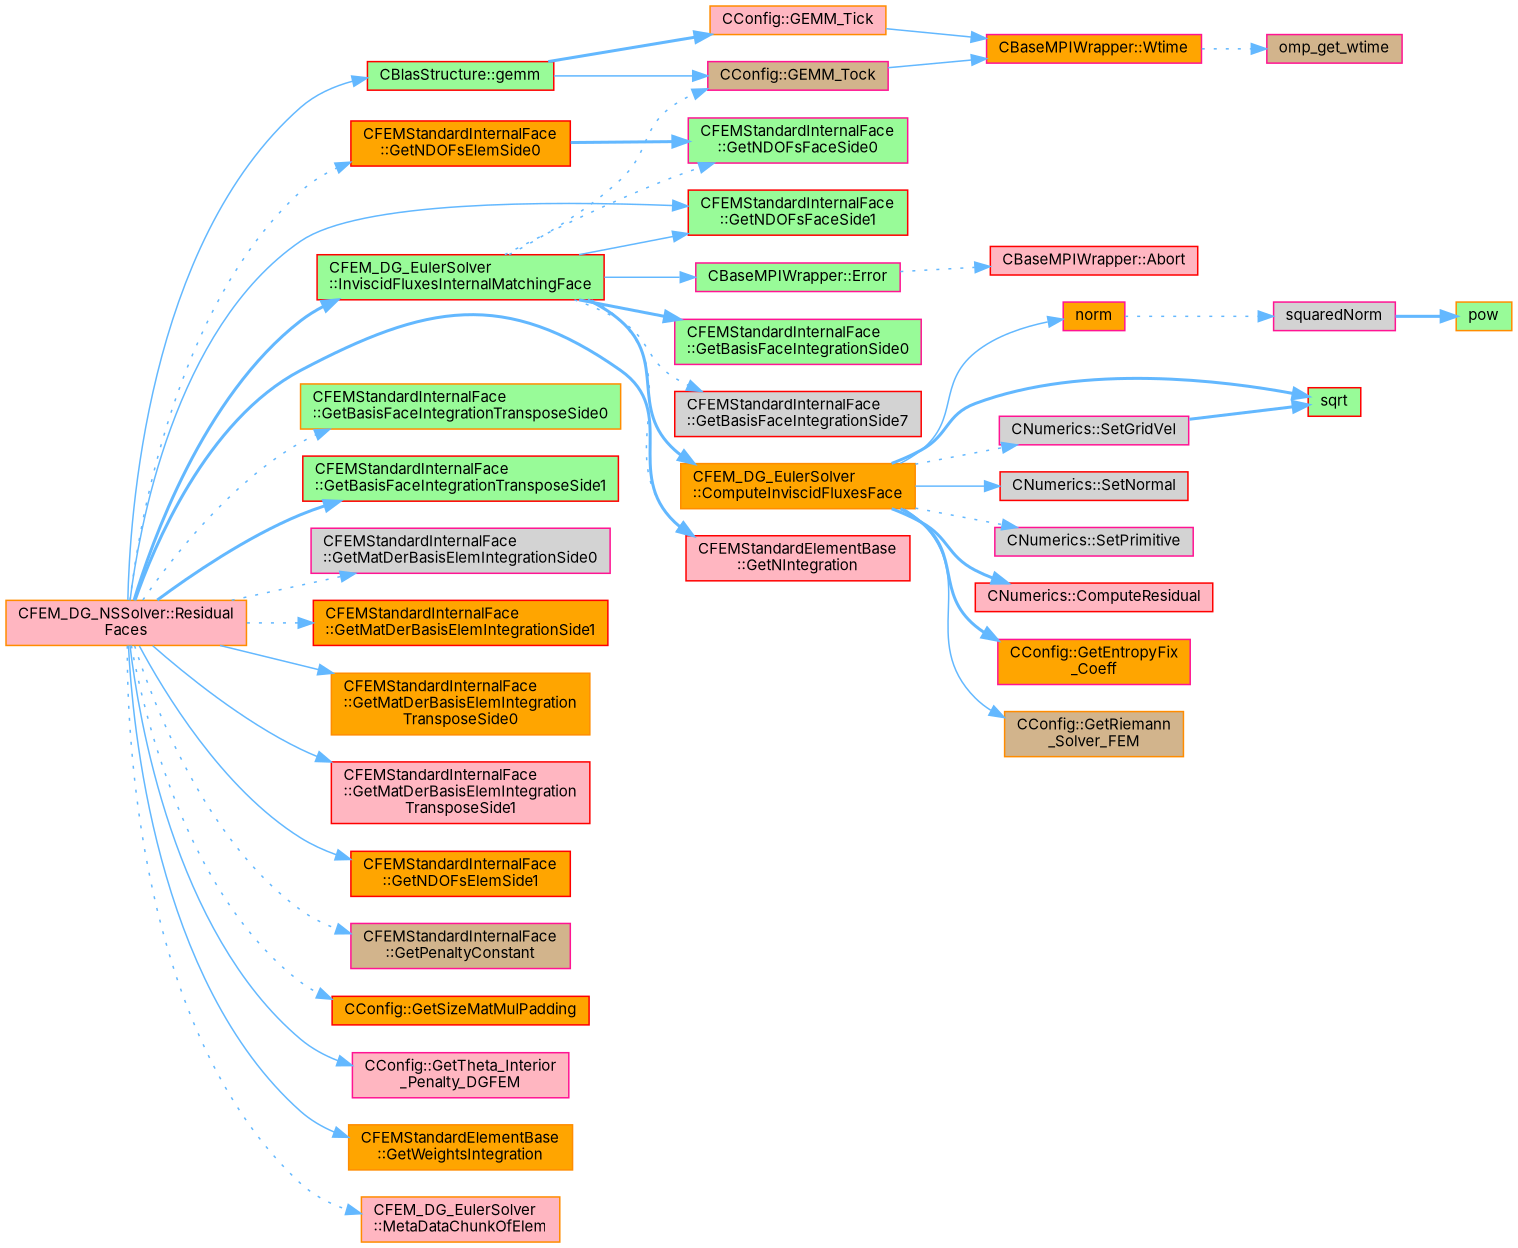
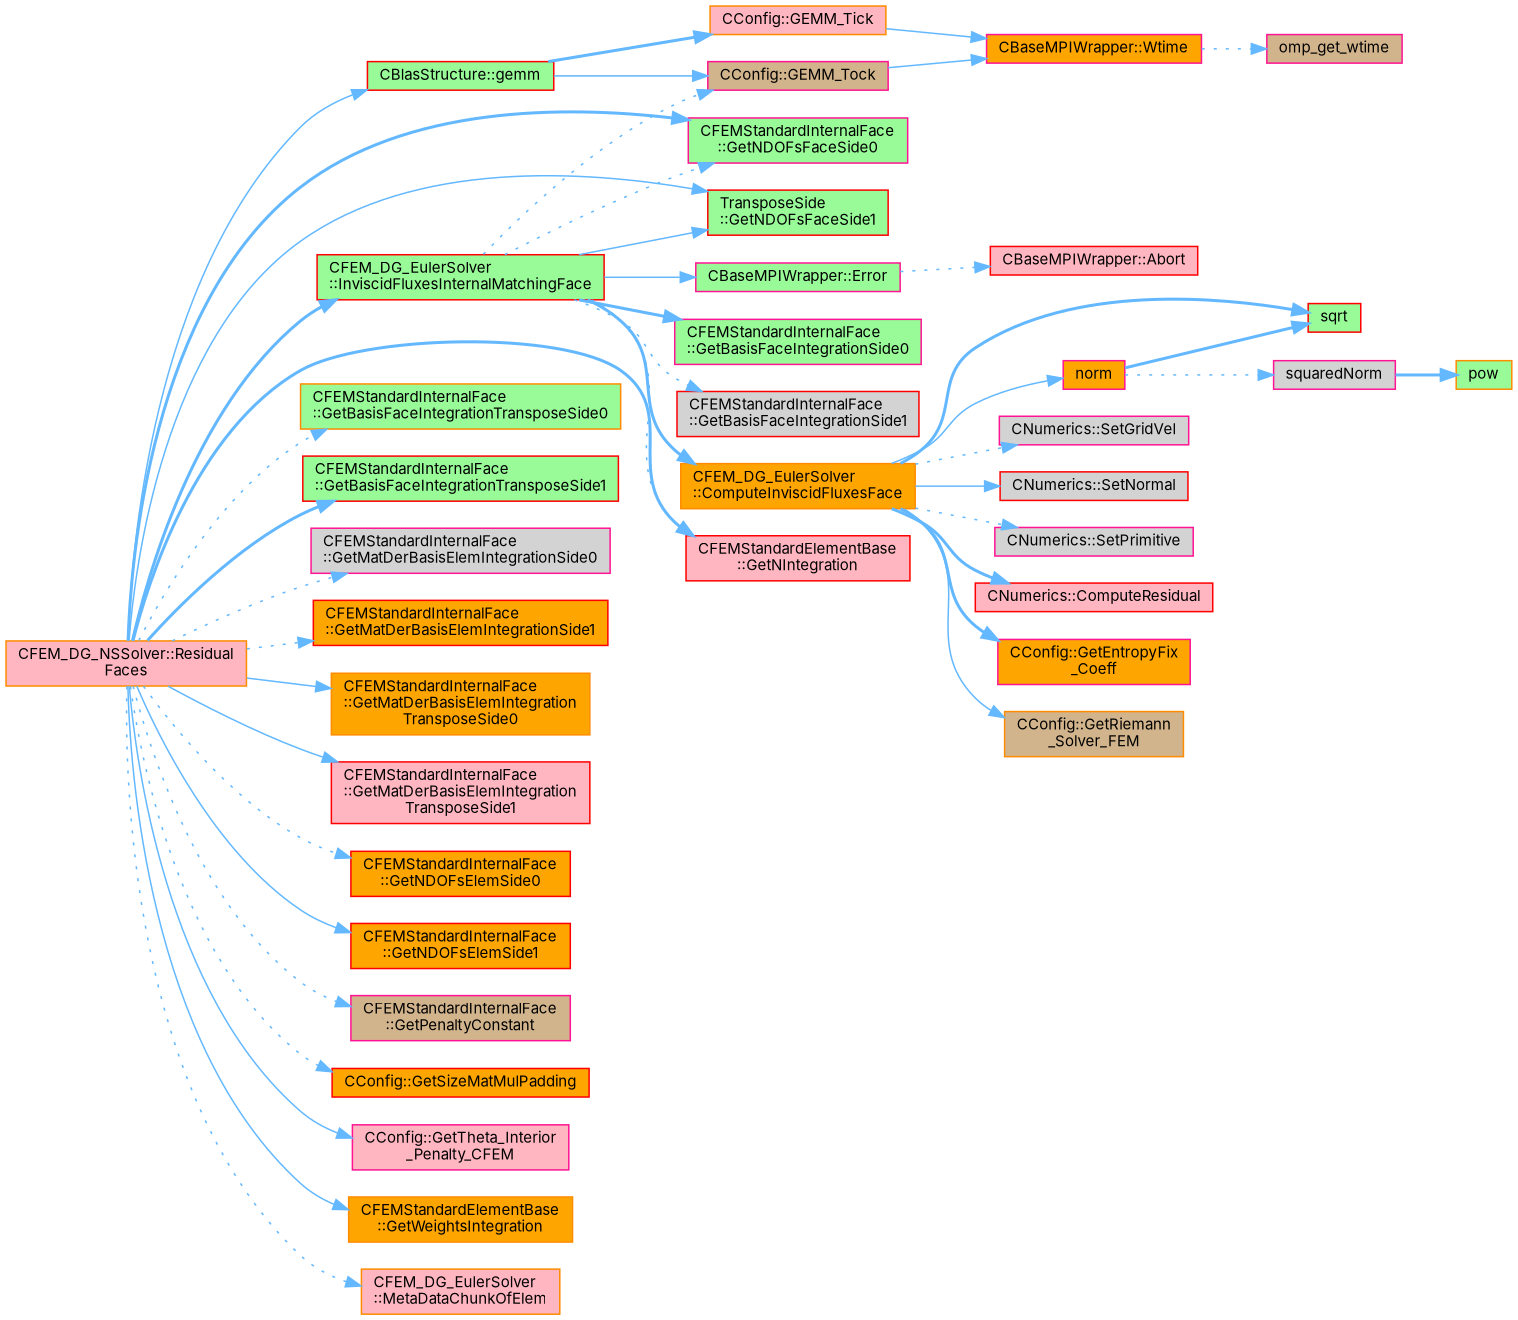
edge "CFEMStandardInternalFace ::GetNDOFsElemSide0" -> "CFEMStandardInternalFace ::GetNDOFsFaceSide0": now "CFEM_DG_NSSolver::Residual Faces" -> "CFEMStandardInternalFace ::GetNDOFsFaceSide0"
node "CFEMStandardInternalFace ::GetNDOFsFaceSide1": label "CFEMStandardInternalFace ::GetNDOFsFaceSide1" -> "TransposeSide ::GetNDOFsFaceSide1"
edge "CNumerics::SetGridVel" -> "sqrt": now "norm" -> "sqrt"
node "CFEMStandardInternalFace ::GetBasisFaceIntegrationSide7": label "CFEMStandardInternalFace ::GetBasisFaceIntegrationSide7" -> "CFEMStandardInternalFace ::GetBasisFaceIntegrationSide1"
node "CConfig::GetTheta_Interior _Penalty_DGFEM": label "CConfig::GetTheta_Interior _Penalty_DGFEM" -> "CConfig::GetTheta_Interior _Penalty_CFEM"
